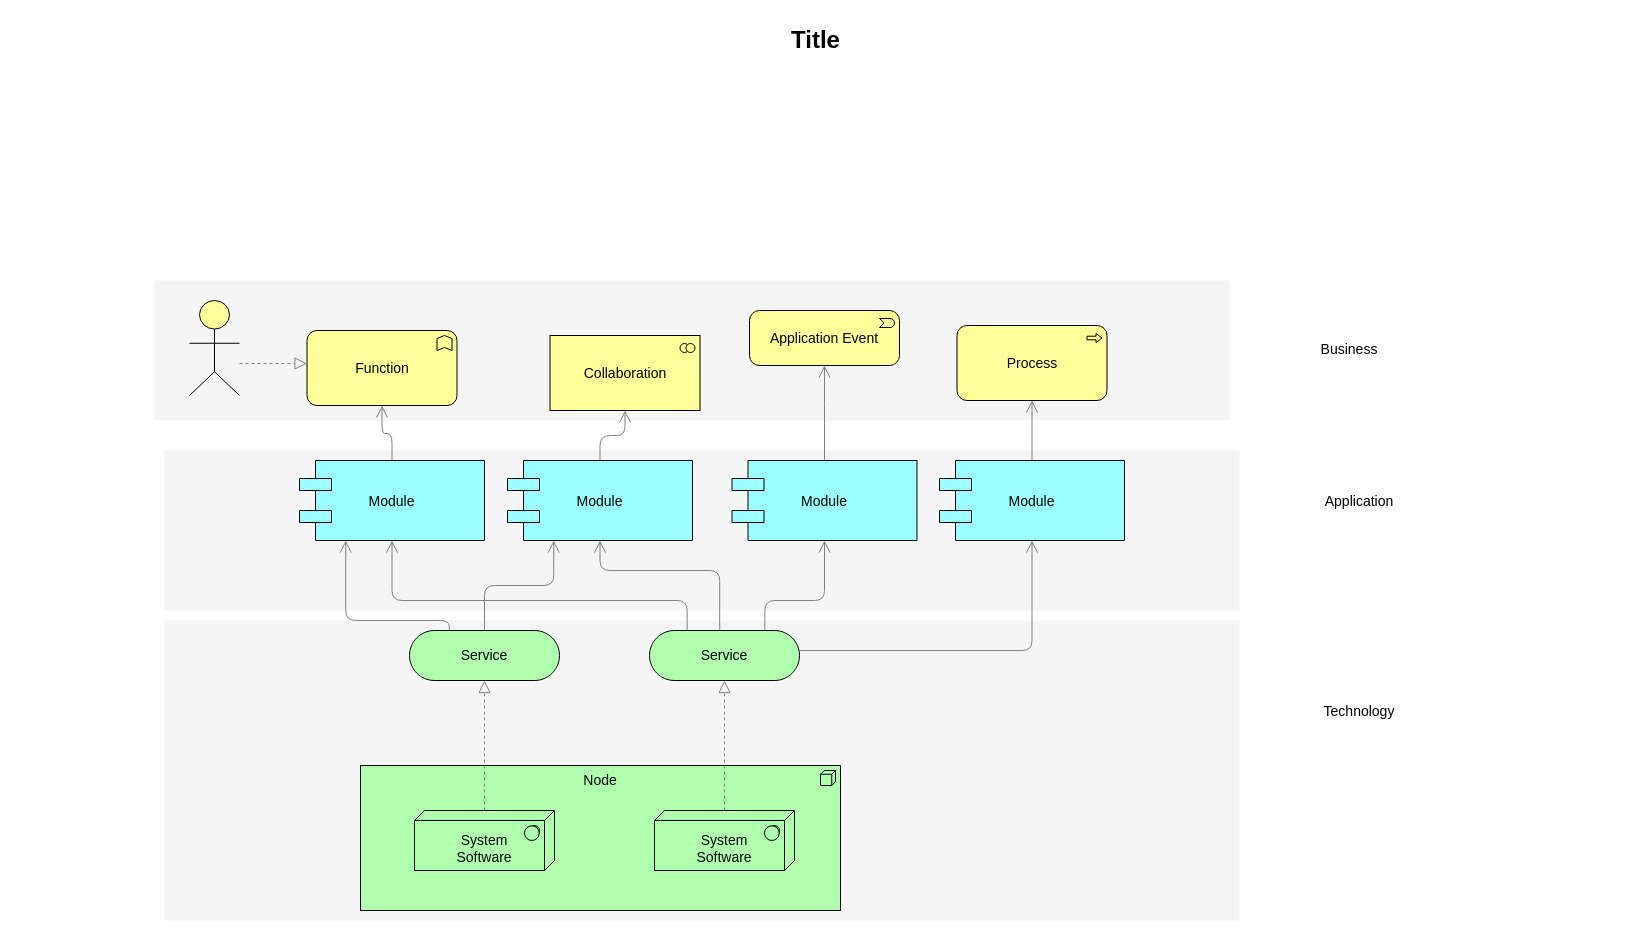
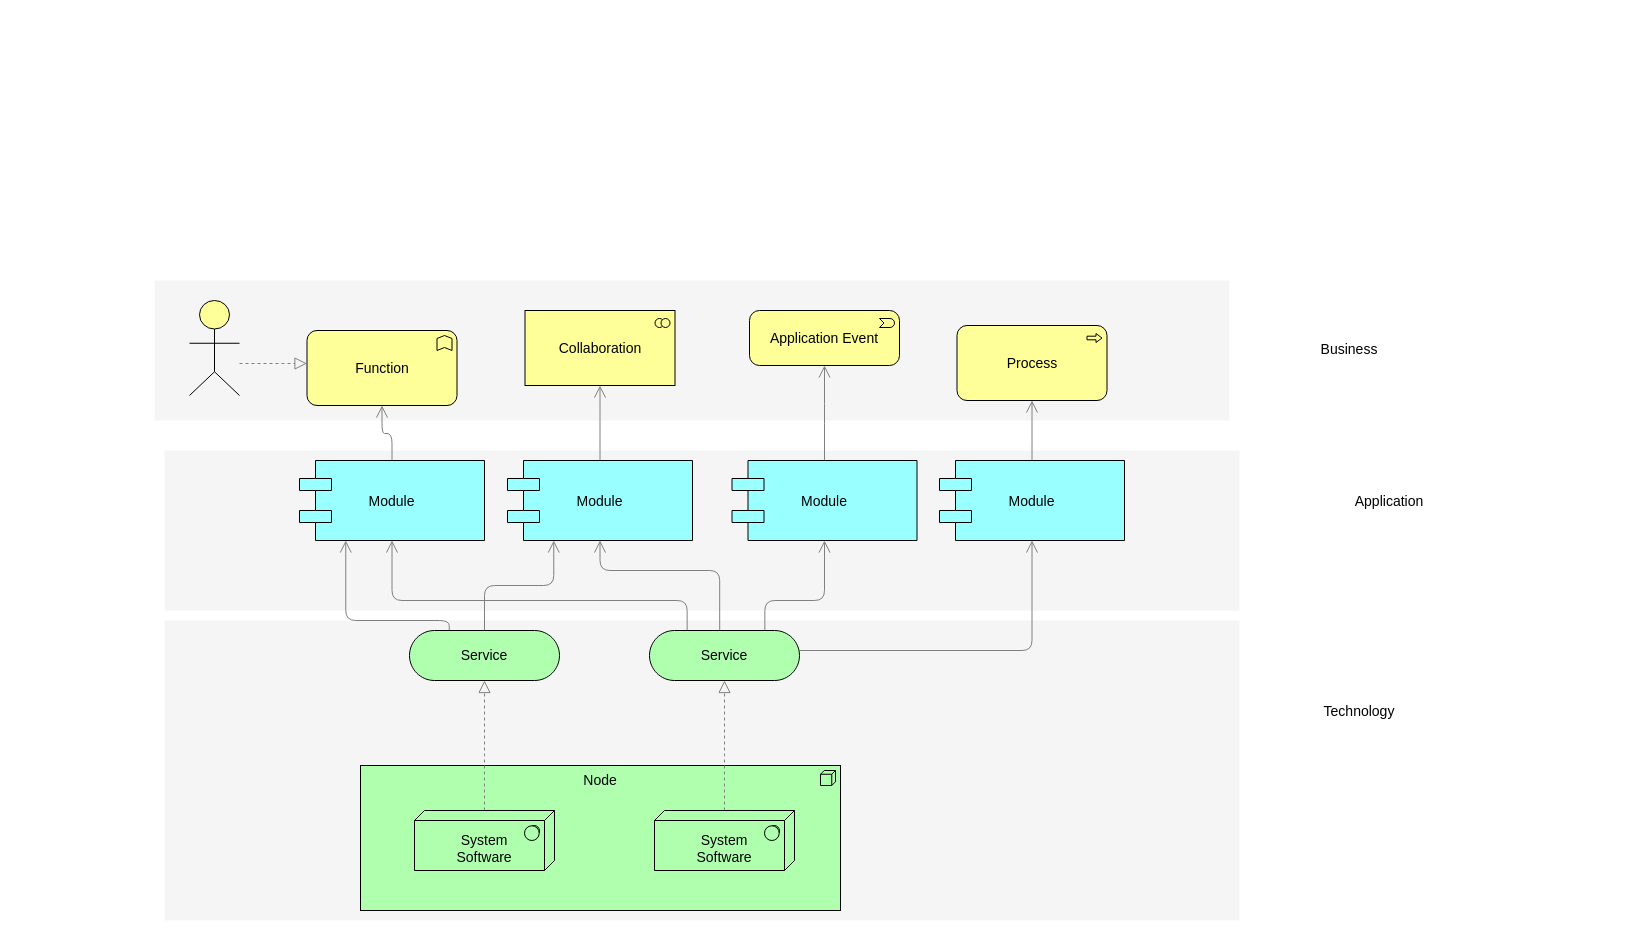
node "Title": removed
node "Collaboration": moved (625, 373) -> (600, 348)
node "Application": moved (1360, 502) -> (1390, 502)
